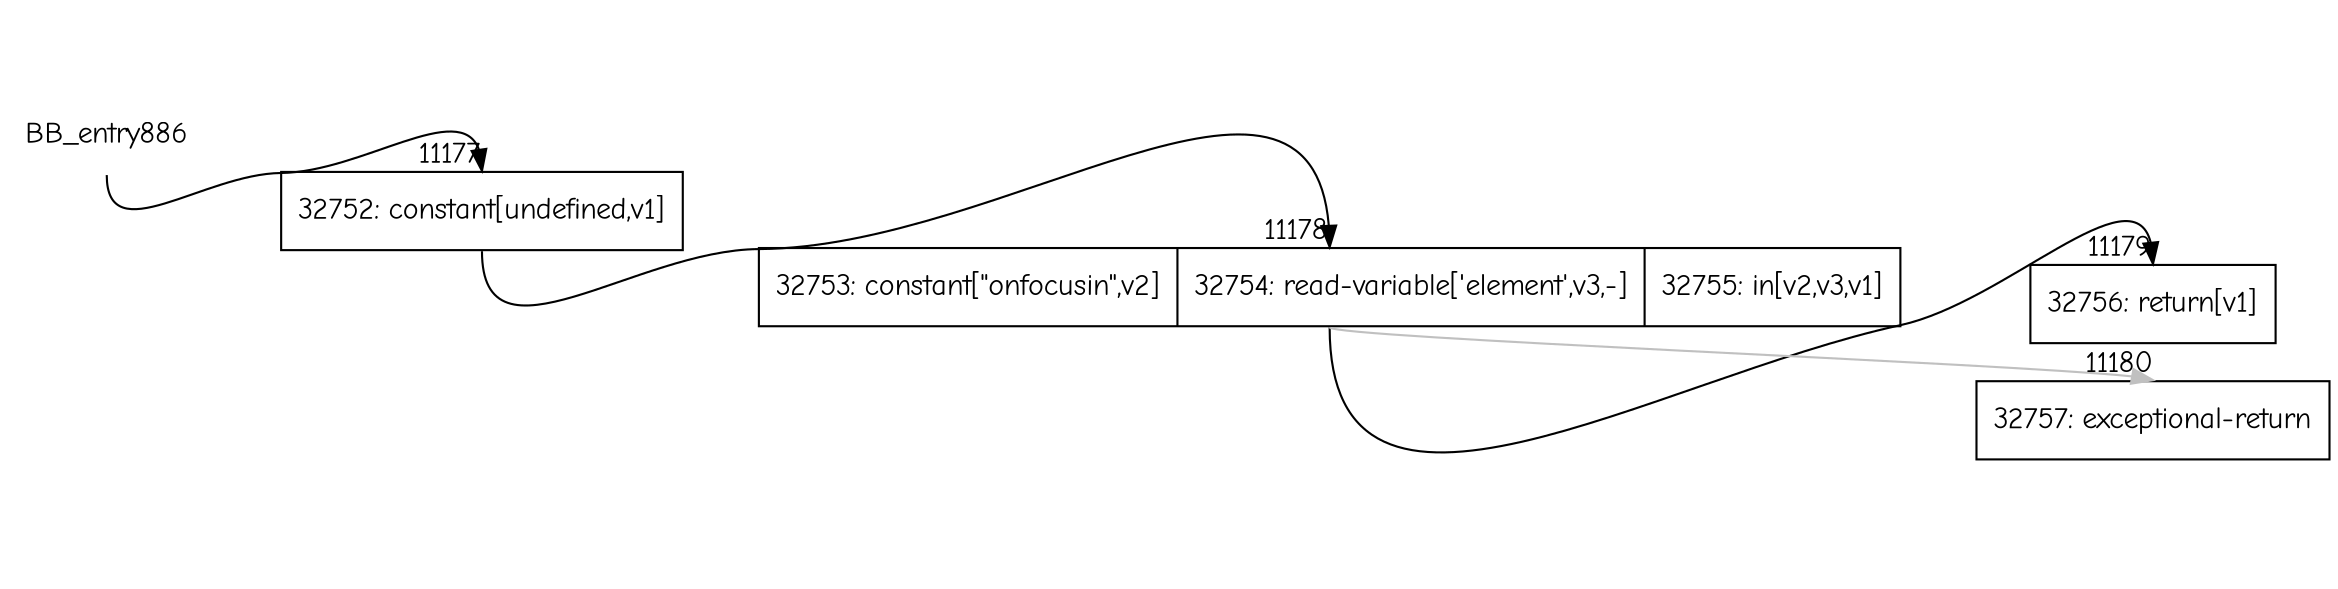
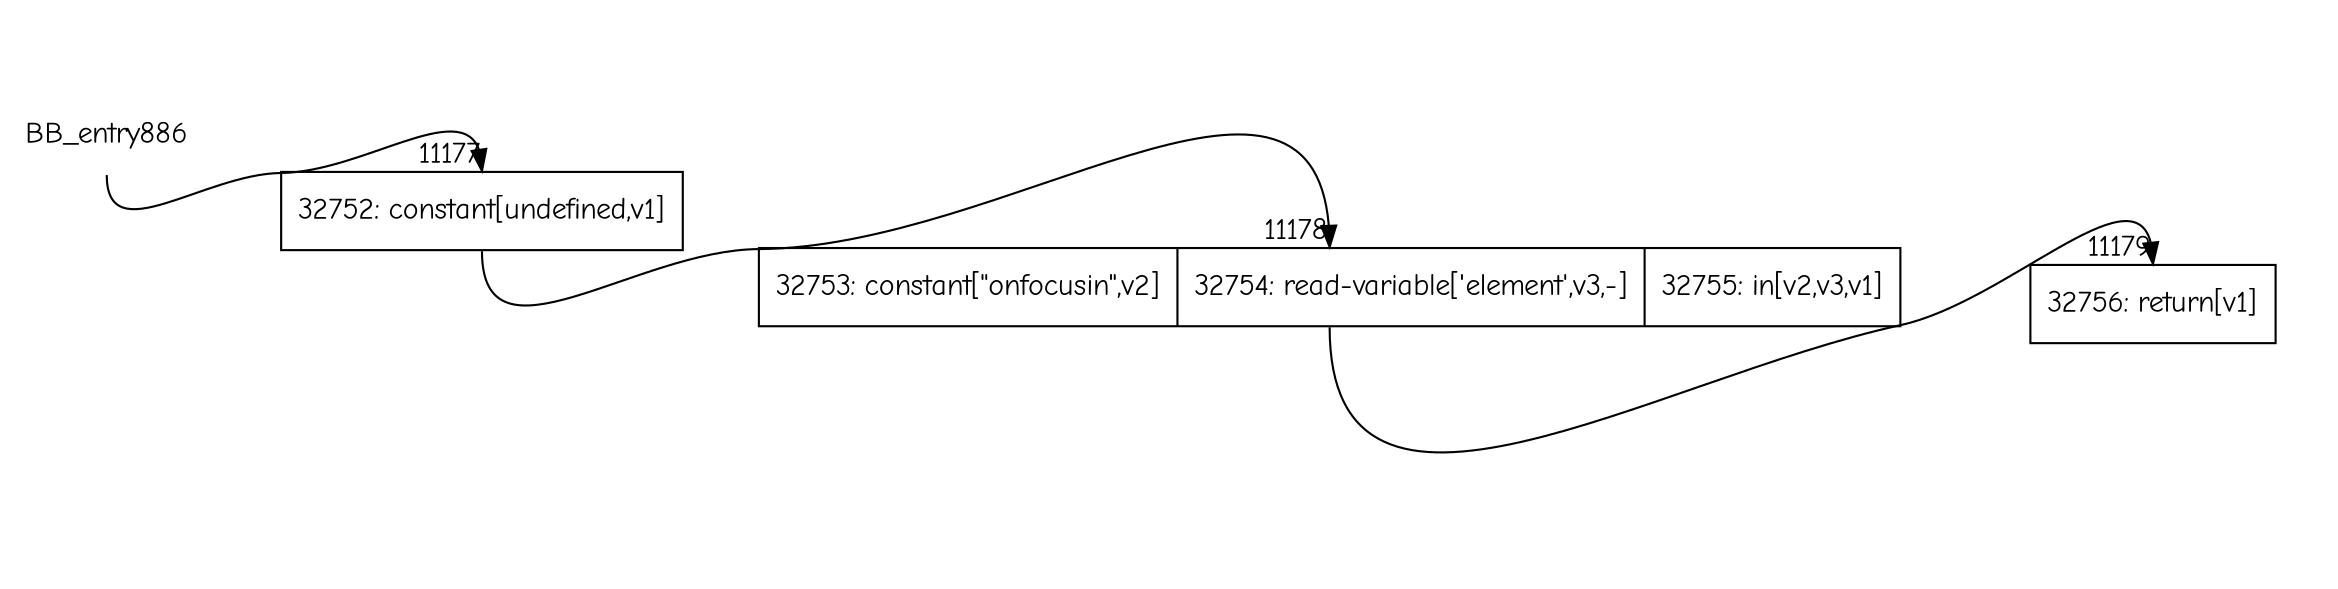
node "32757: exceptional-return": removed
